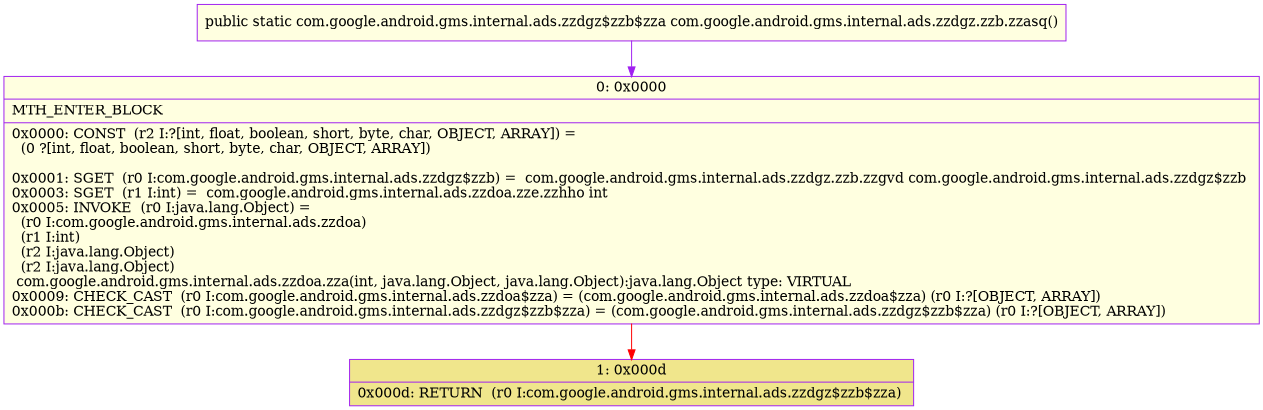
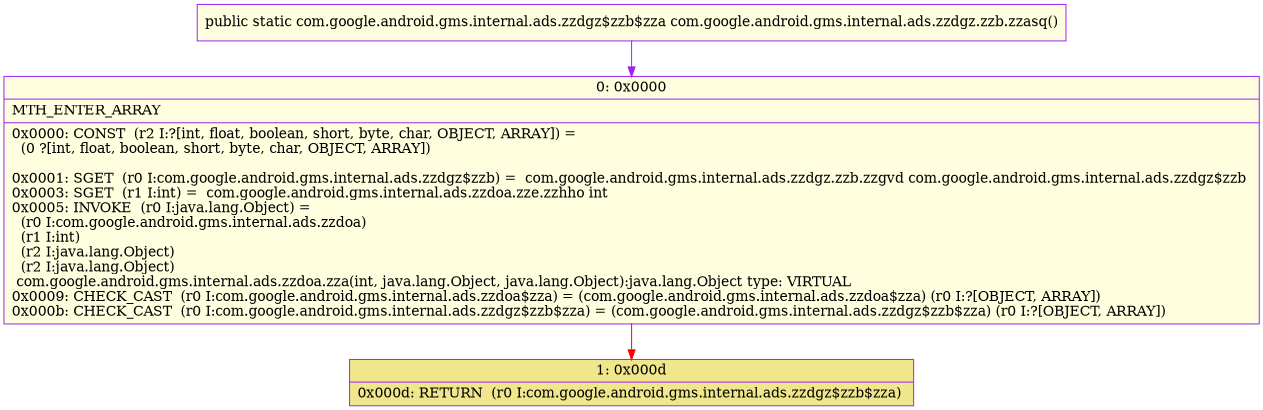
node "0: 0x0000": text "MTH_ENTER_BLOCK" -> "MTH_ENTER_ARRAY"
